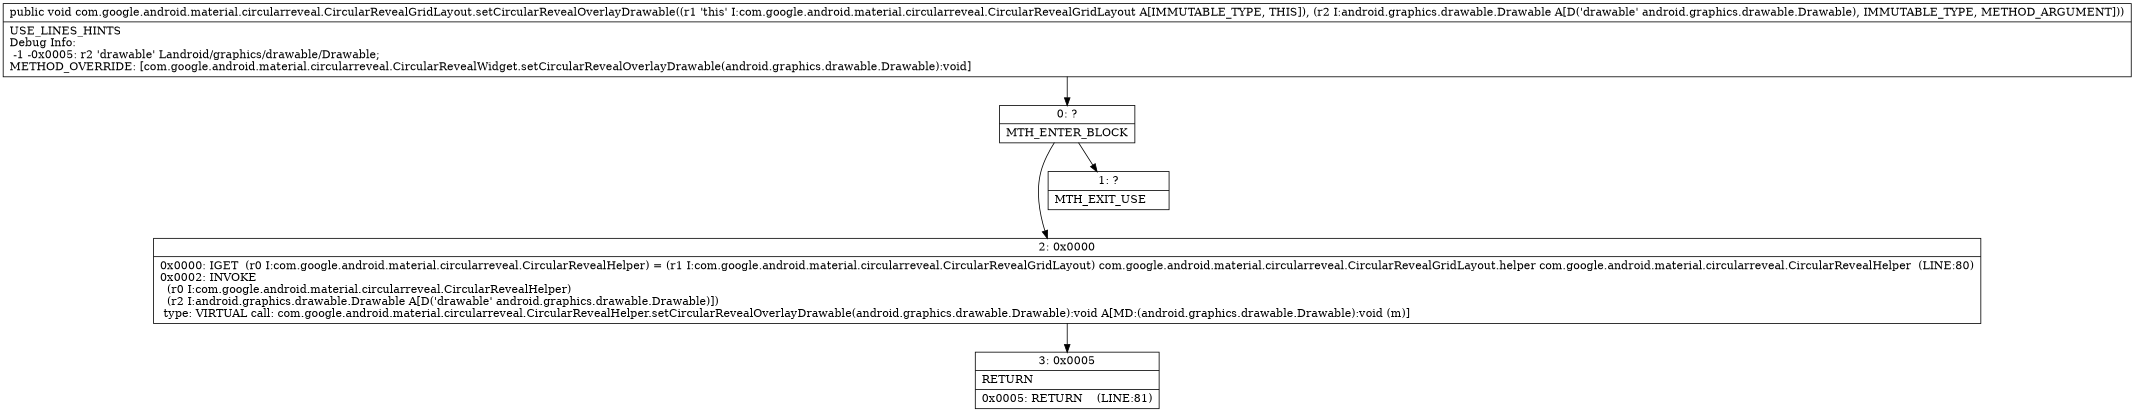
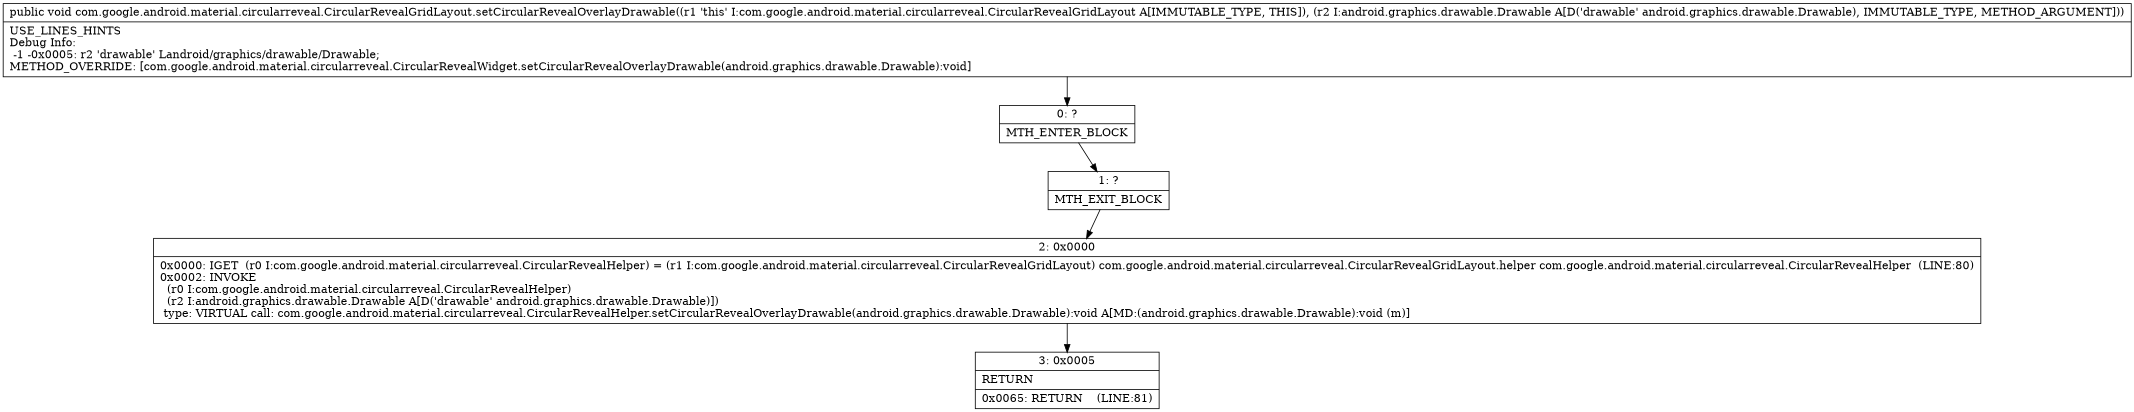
edge "0: ?" -> "2: 0x0000": now "1: ?" -> "2: 0x0000"
node "1: ?": text "MTH_EXIT_USE" -> "MTH_EXIT_BLOCK"
node "3: 0x0005": text "0x0005: RETURN    (LINE:81)" -> "0x0065: RETURN    (LINE:81)"
